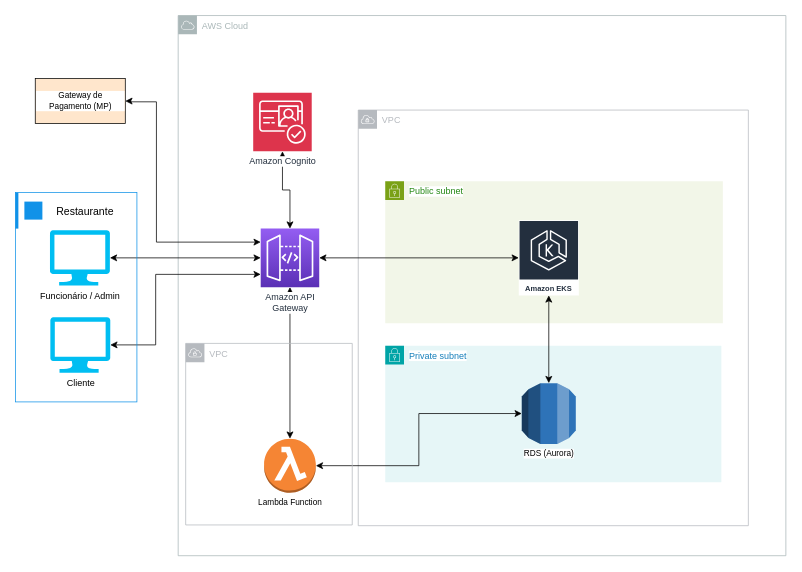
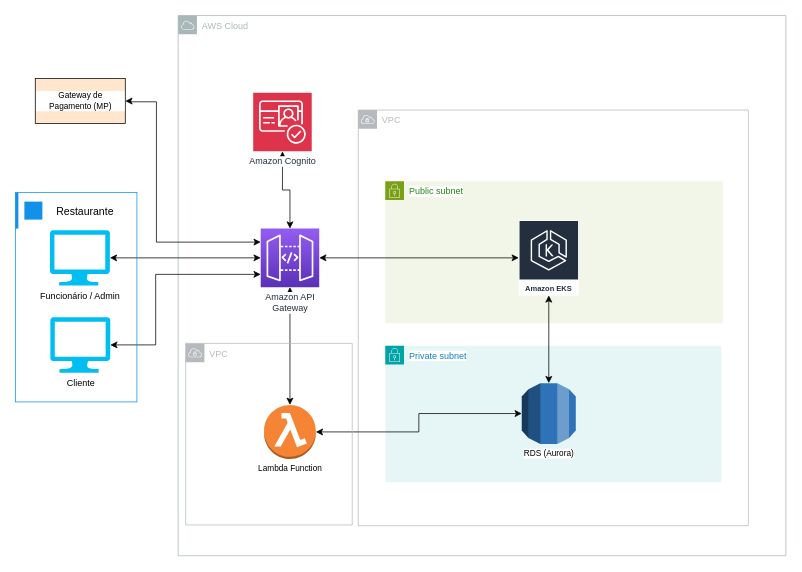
node "Lambda Function": moved (290, 465) -> (290, 432)
